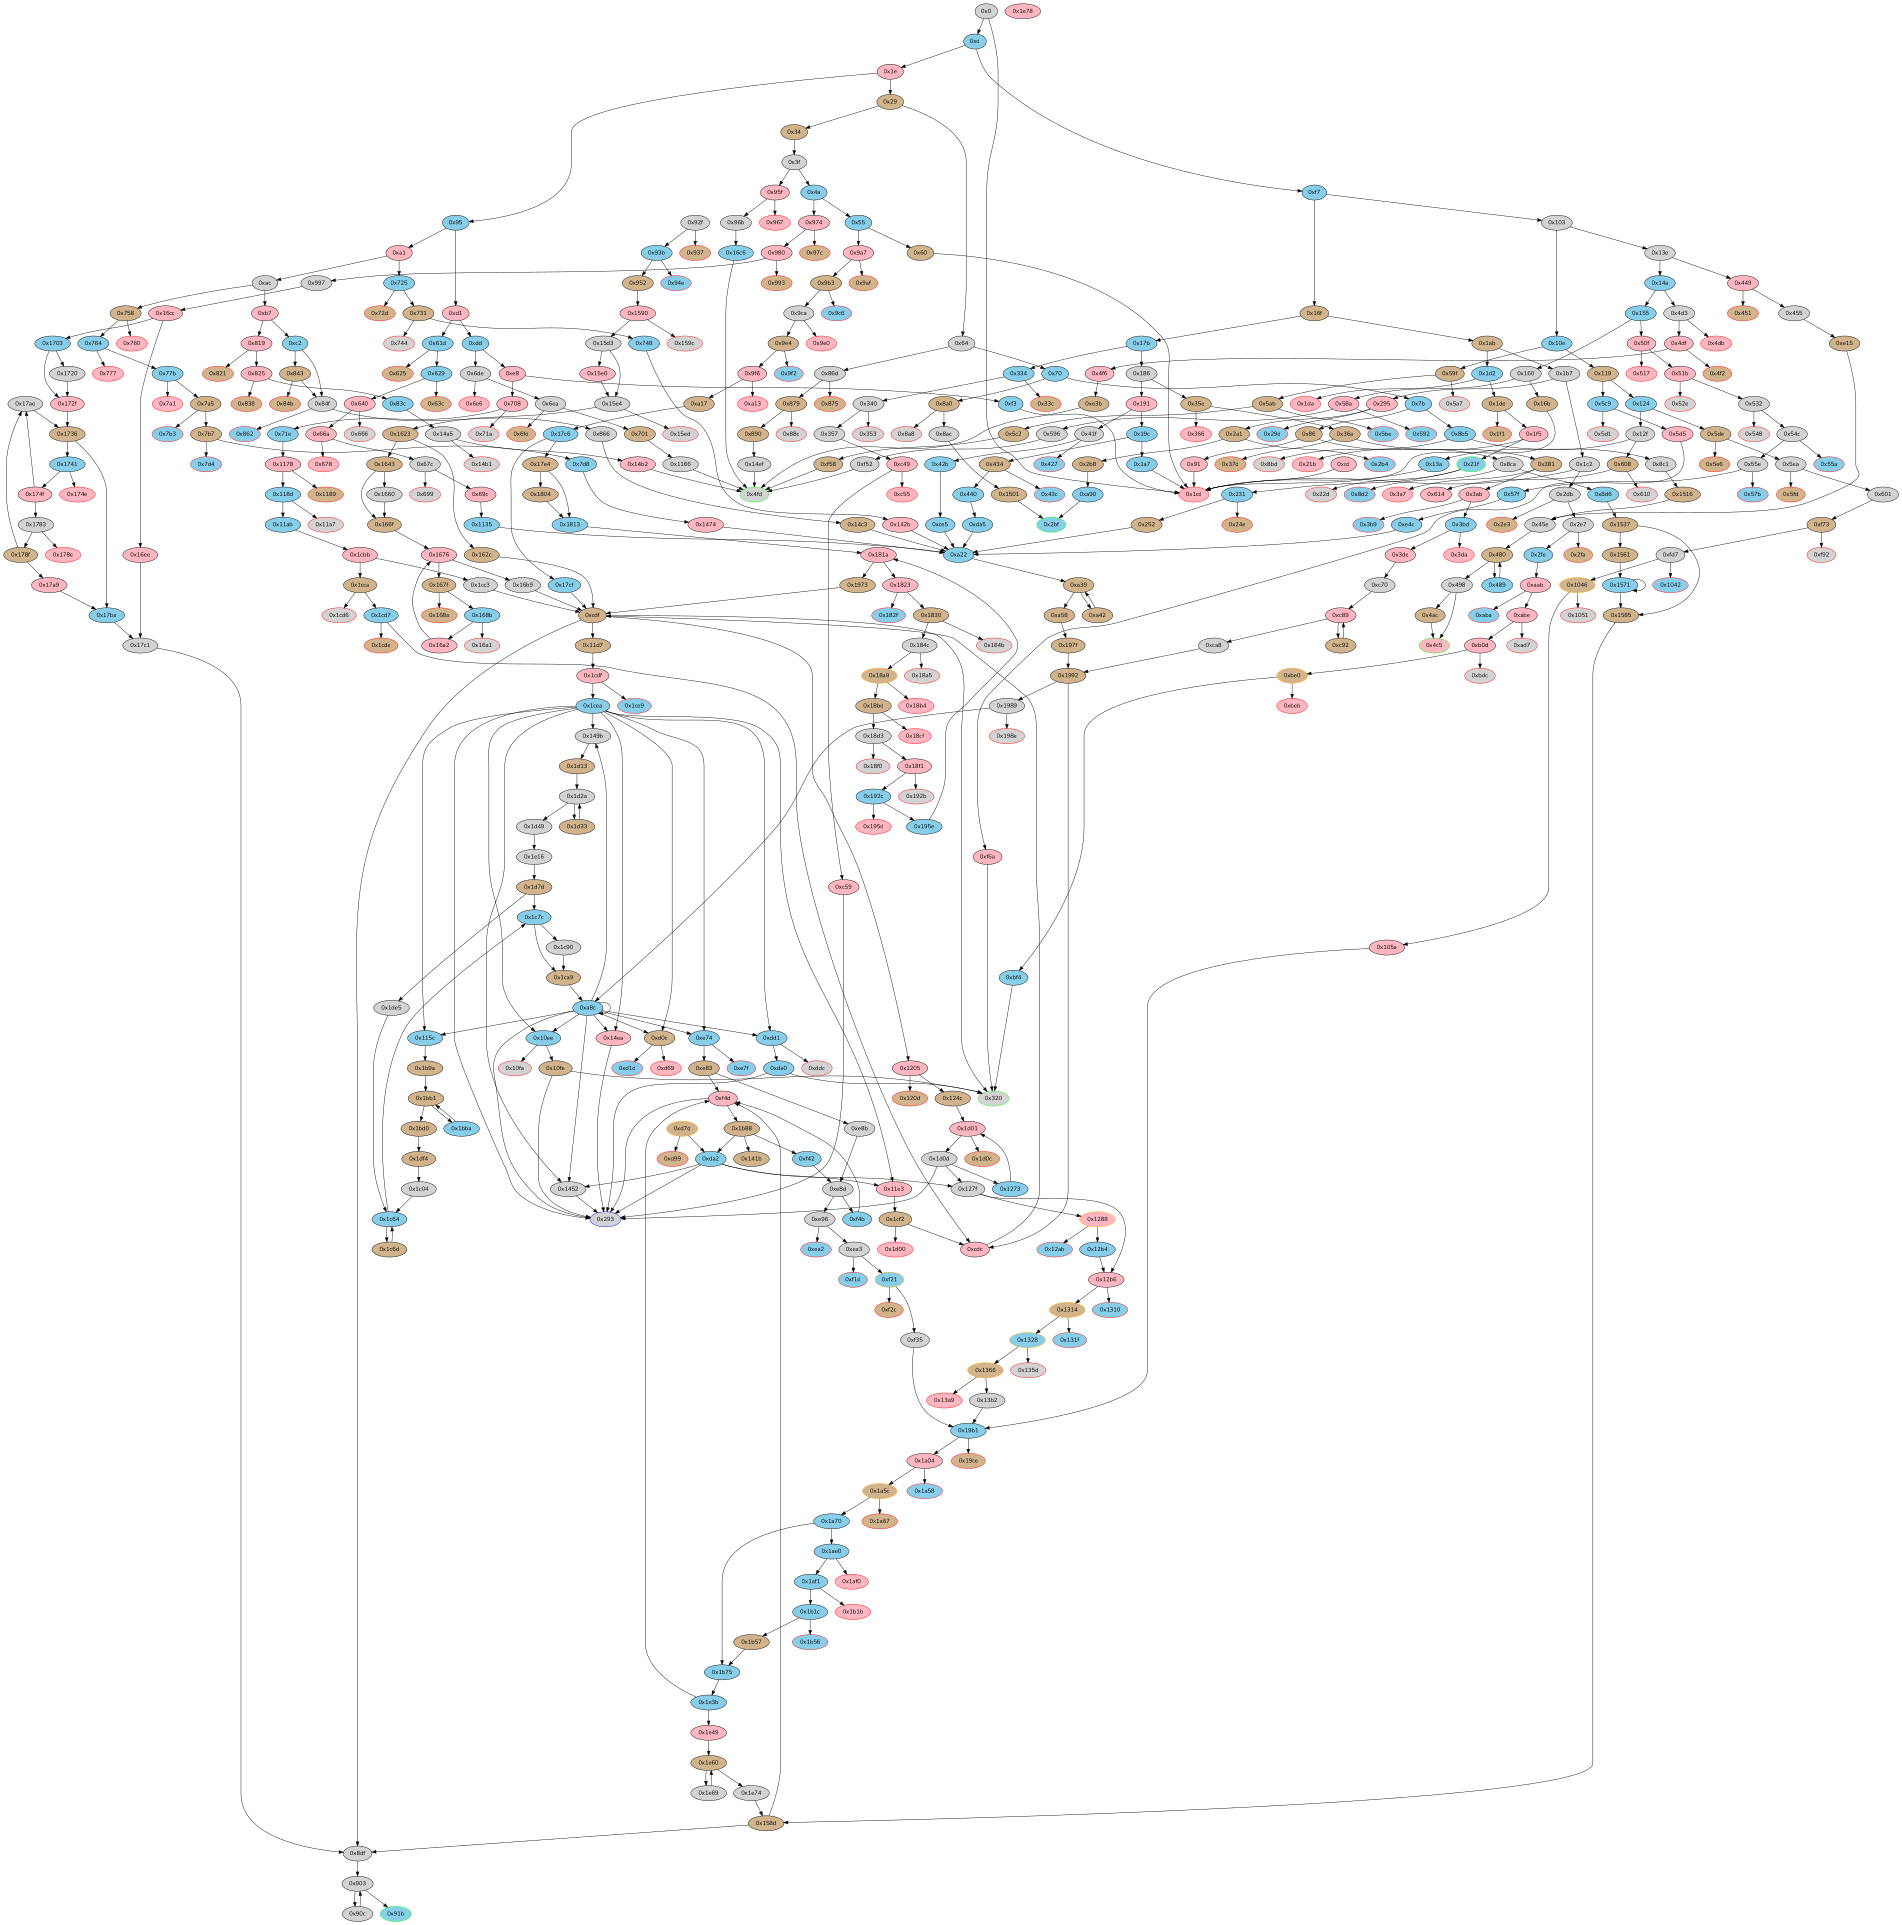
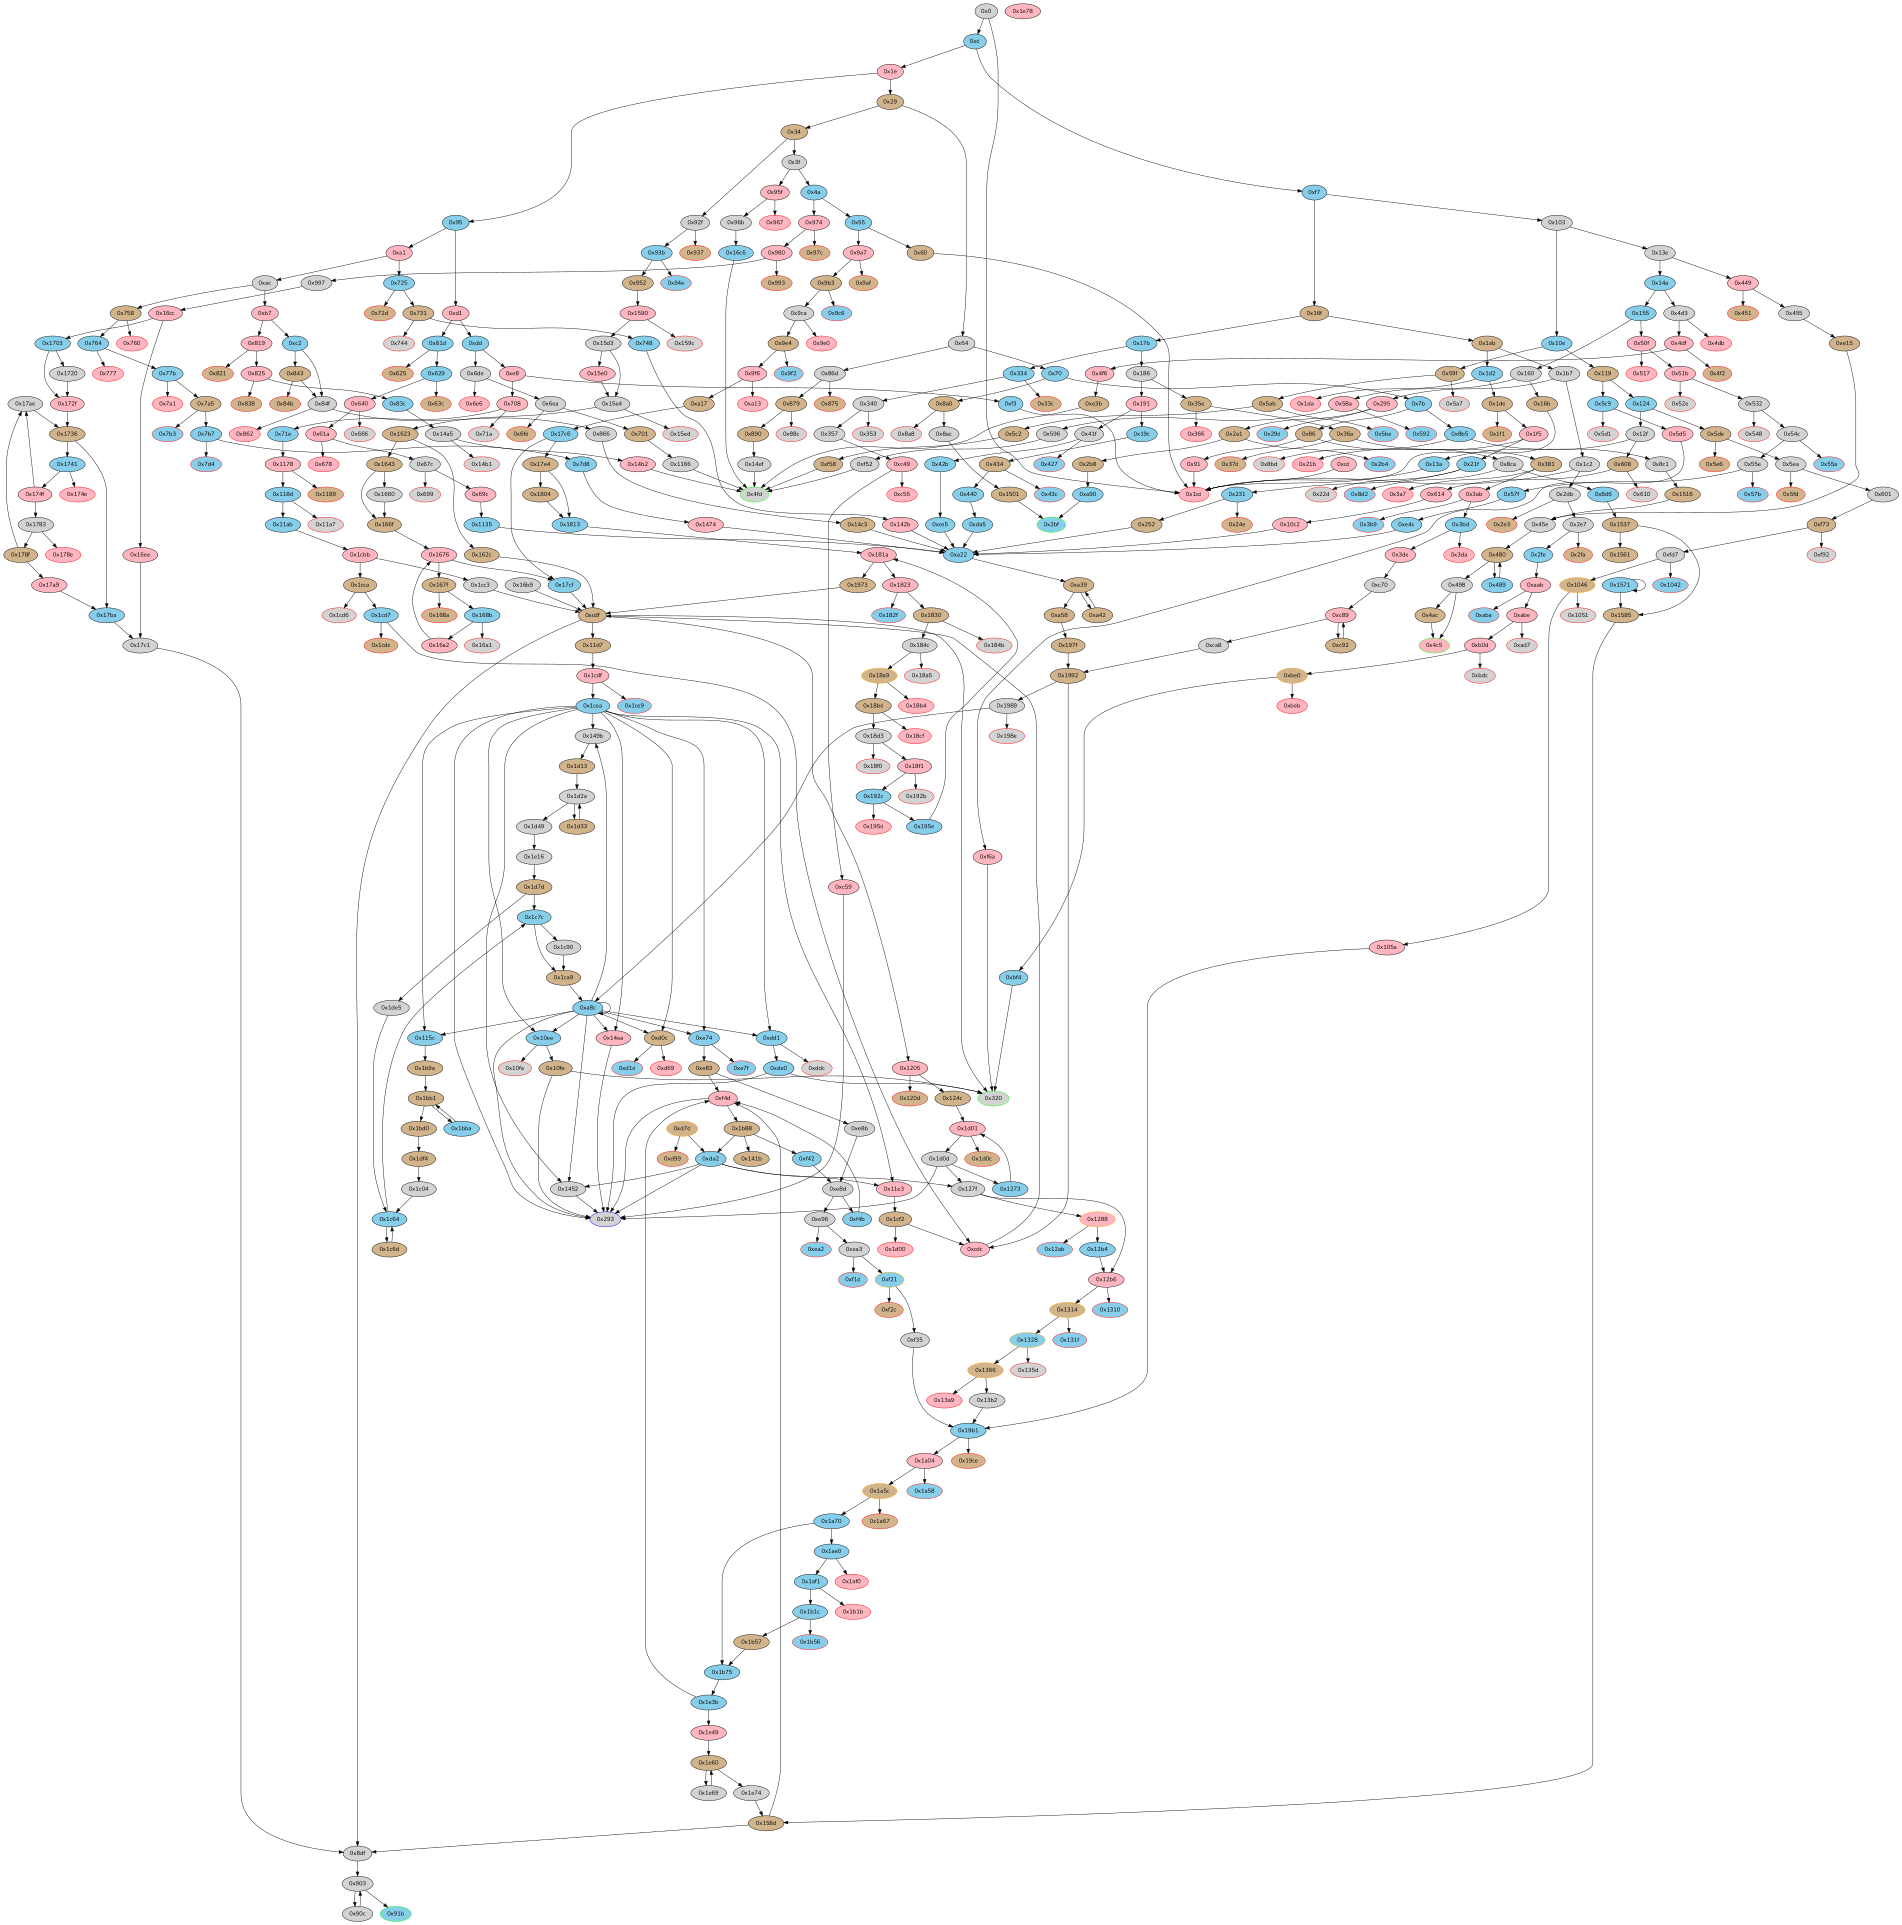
edge "0x34" -> "0x92f": added
node "0x7b7": fillcolor tan -> skyblue
node "0x862": fillcolor skyblue -> lightpink
node "0x66a": label "0x66a" -> "0x61a"
node "0x1a7": removed
node "0x21f": color green -> black
node "0x10c2": added
edge "0x1561" -> "0x1571": removed
edge "0x1676" -> "0x16b9": now "0x1676" -> "0x17cf"
